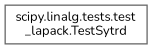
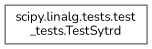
node "scipy.linalg.tests.test _lapack.TestSytrd": label "scipy.linalg.tests.test _lapack.TestSytrd" -> "scipy.linalg.tests.test _tests.TestSytrd"
